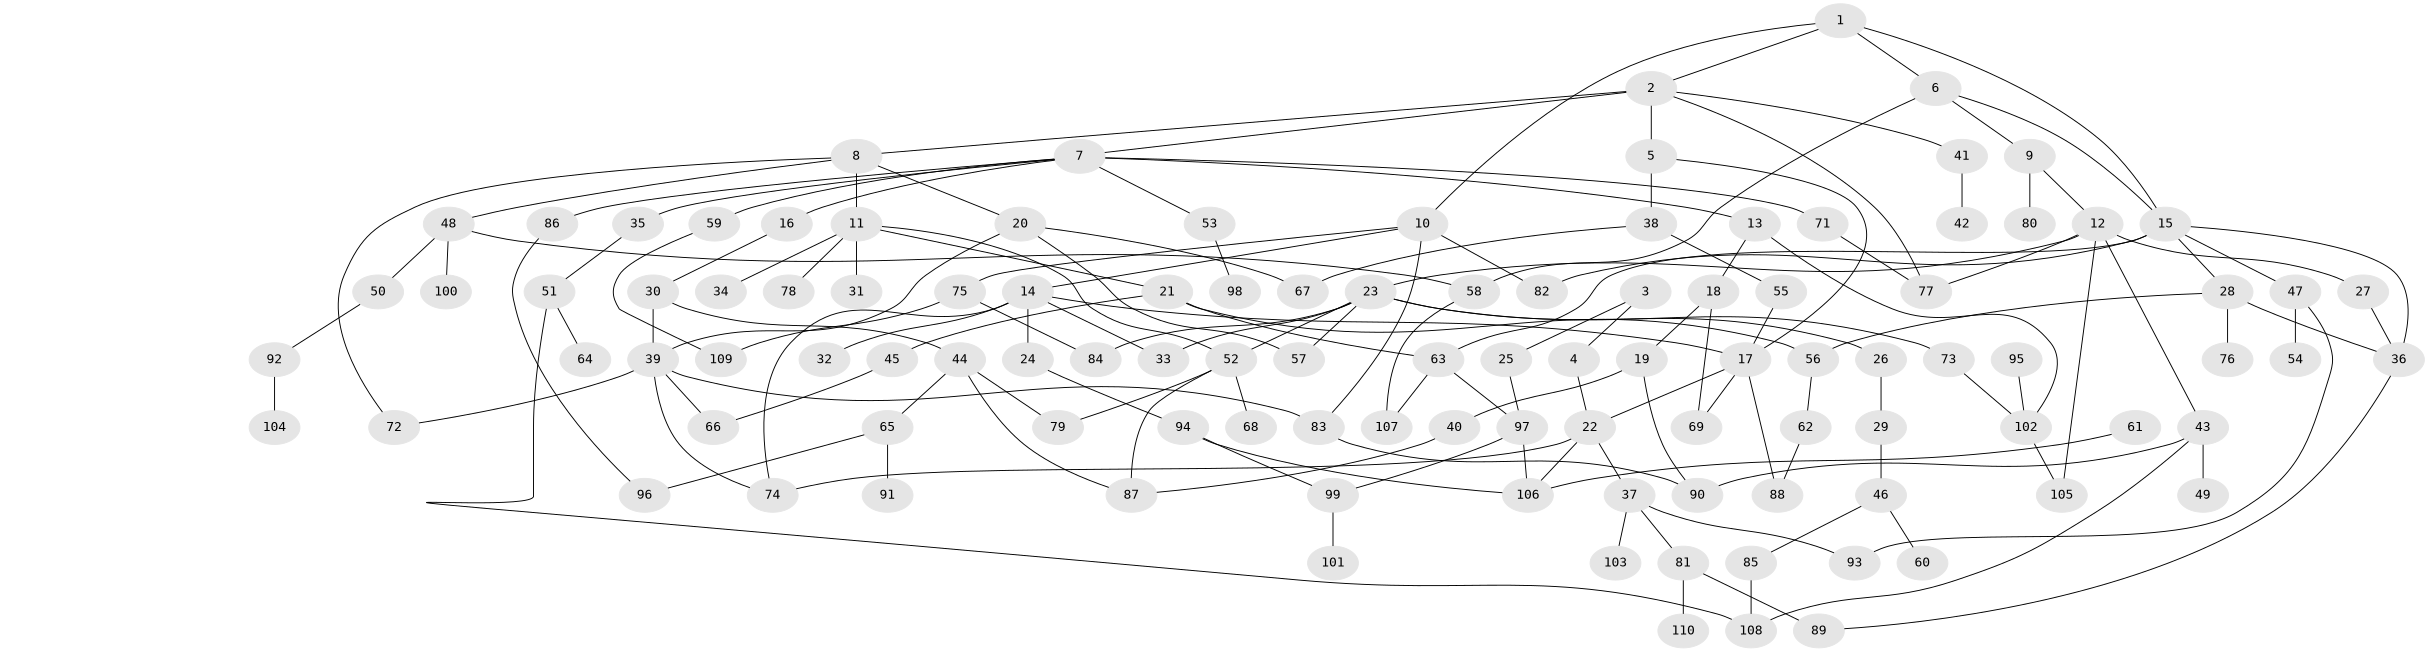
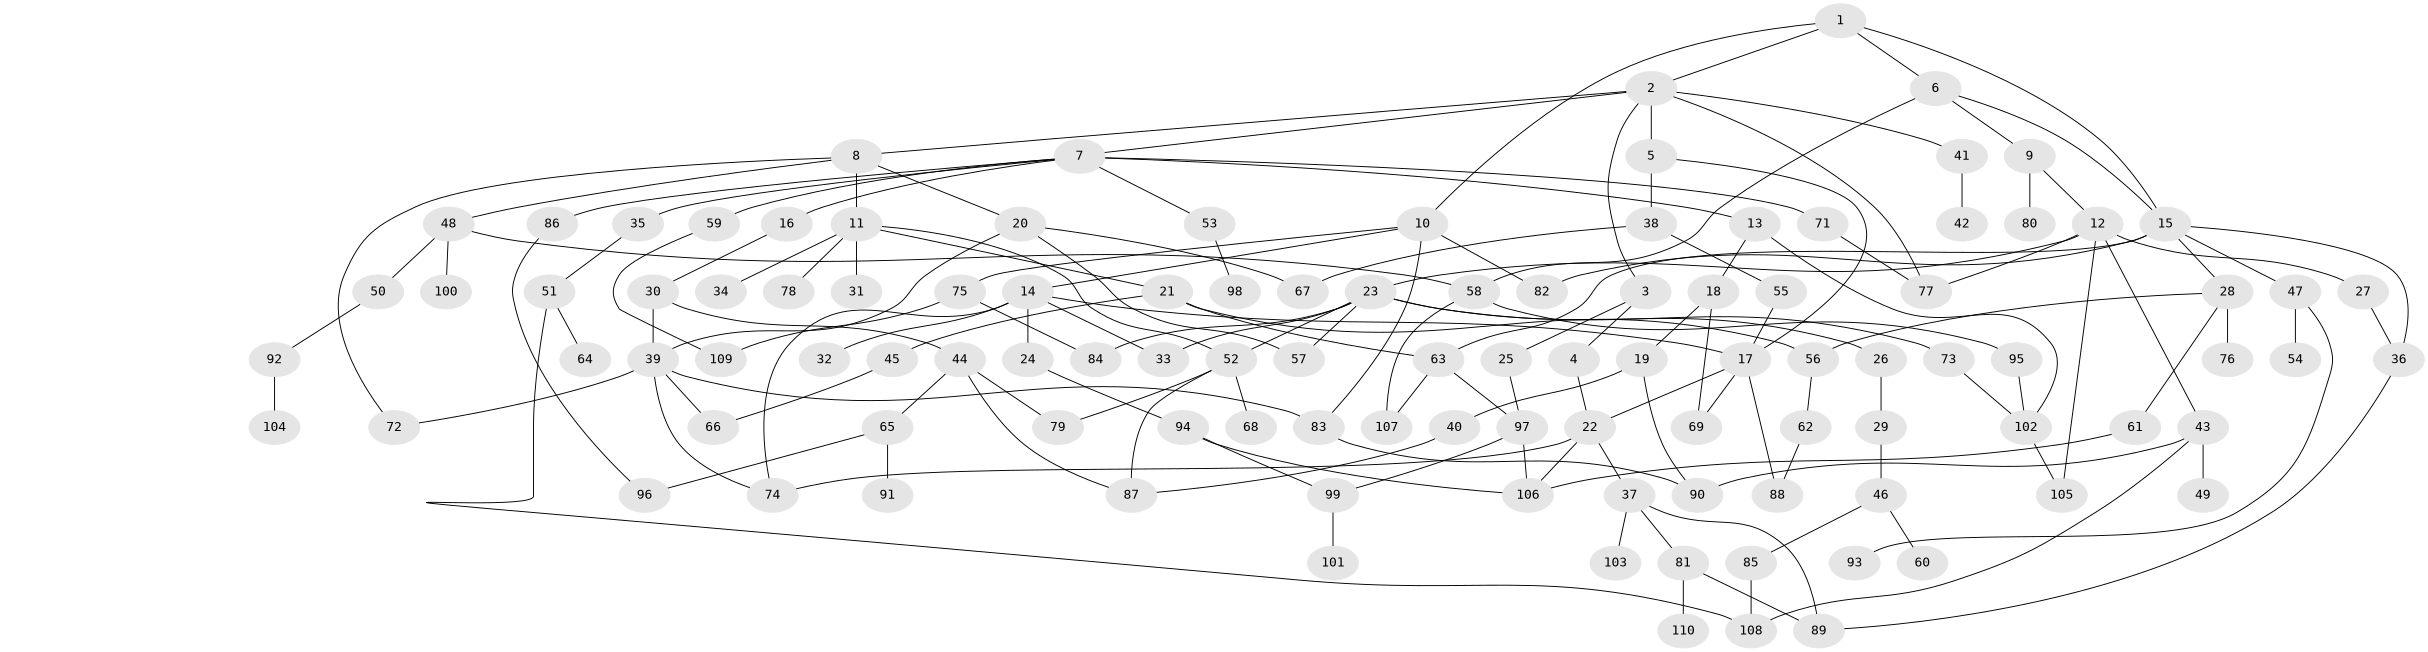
edge "2" -- "3": added
edge "28" -- "36": now "28" -- "61"
edge "58" -- "95": added
edge "37" -- "93": now "37" -- "89"
